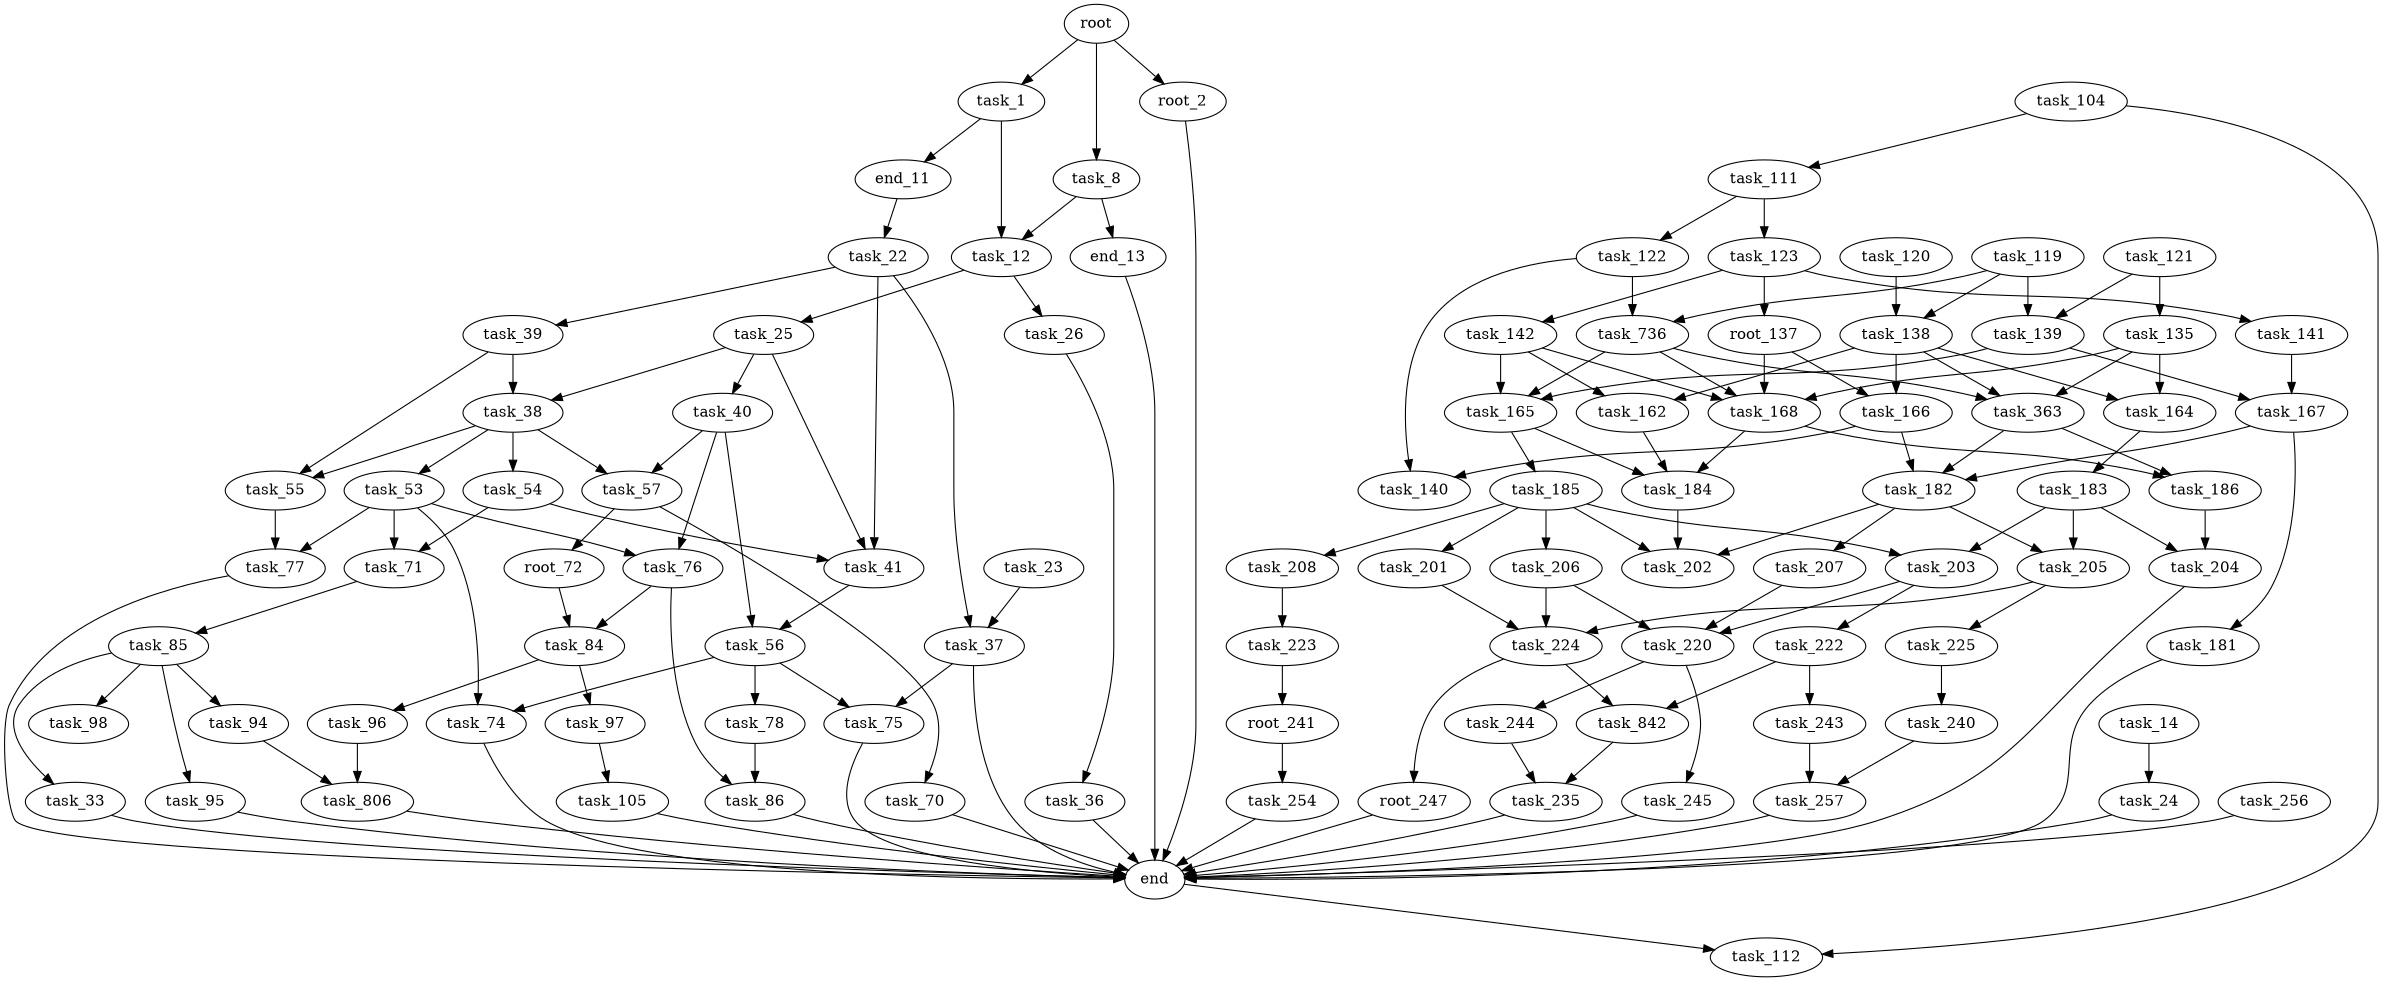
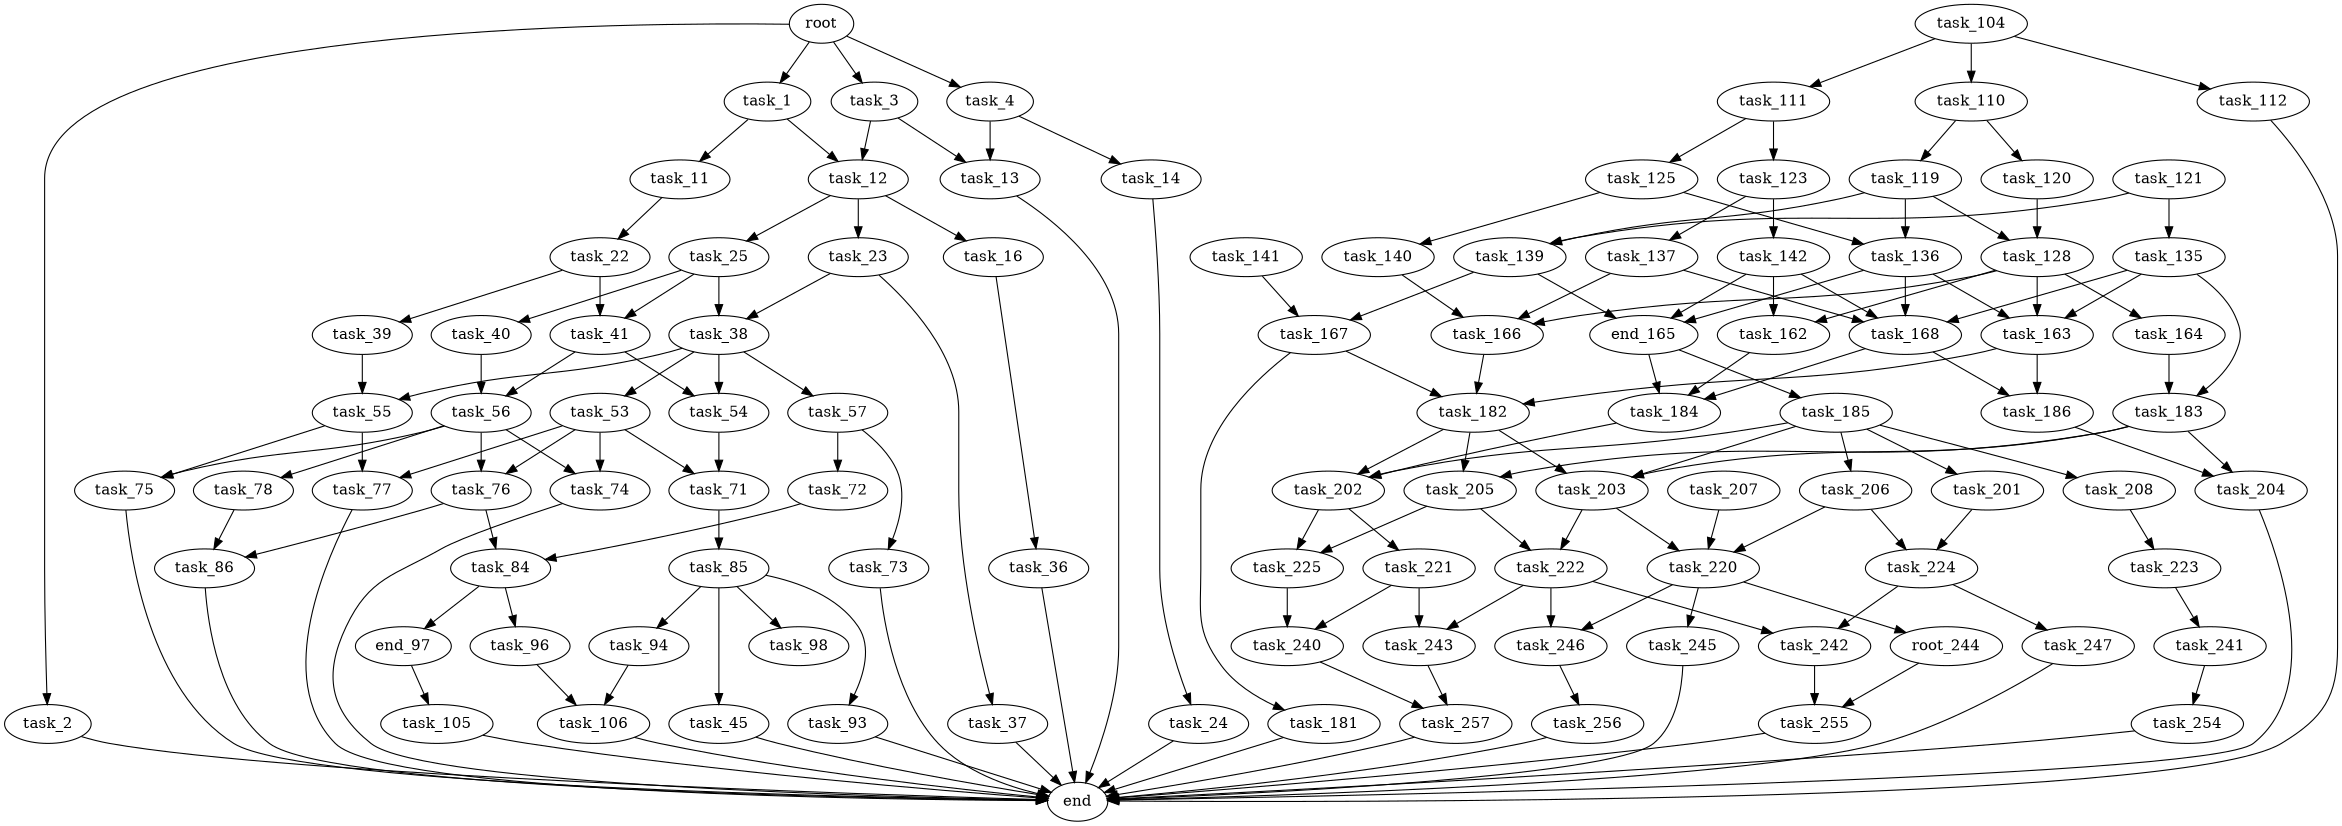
node "task_4": added
node "root_2": label "root_2" -> "task_2"
node "task_110": added
node "end_11": label "end_11" -> "task_11"
node "task_8": label "task_8" -> "task_3"
edge "task_12" -> "task_23": added
node "end_13": label "end_13" -> "task_13"
node "task_122": label "task_122" -> "task_125"
edge "task_123" -> "task_141": removed
node "task_26": label "task_26" -> "task_16"
node "task_736": label "task_736" -> "task_136"
node "root_137": label "root_137" -> "task_137"
node "task_138": label "task_138" -> "task_128"
edge "task_135" -> "task_164": now "task_135" -> "task_183"
edge "task_39" -> "task_38": now "task_23" -> "task_38"
node "task_165": label "task_165" -> "end_165"
node "task_363": label "task_363" -> "task_163"
edge "task_22" -> "task_37": removed
edge "task_40" -> "task_57": removed
edge "task_166" -> "task_140": reversed
edge "task_40" -> "task_76": now "task_56" -> "task_76"
edge "task_202" -> "task_225": added
edge "task_182" -> "task_207": now "task_182" -> "task_203"
edge "task_54" -> "task_41": reversed
node "root_72": label "root_72" -> "task_72"
node "task_221": added
edge "task_205" -> "task_224": now "task_205" -> "task_222"
node "task_246": added
edge "task_37" -> "task_75": now "task_55" -> "task_75"
node "task_97": label "task_97" -> "end_97"
node "root_241": label "root_241" -> "task_241"
node "task_244": label "task_244" -> "root_244"
node "task_842": label "task_842" -> "task_242"
node "task_33": label "task_33" -> "task_93"
node "task_95": label "task_95" -> "task_45"
node "task_806": label "task_806" -> "task_106"
node "task_70": label "task_70" -> "task_73"
node "root_247": label "root_247" -> "task_247"
node "task_235": label "task_235" -> "task_255"
edge "end" -> "task_112": reversed
